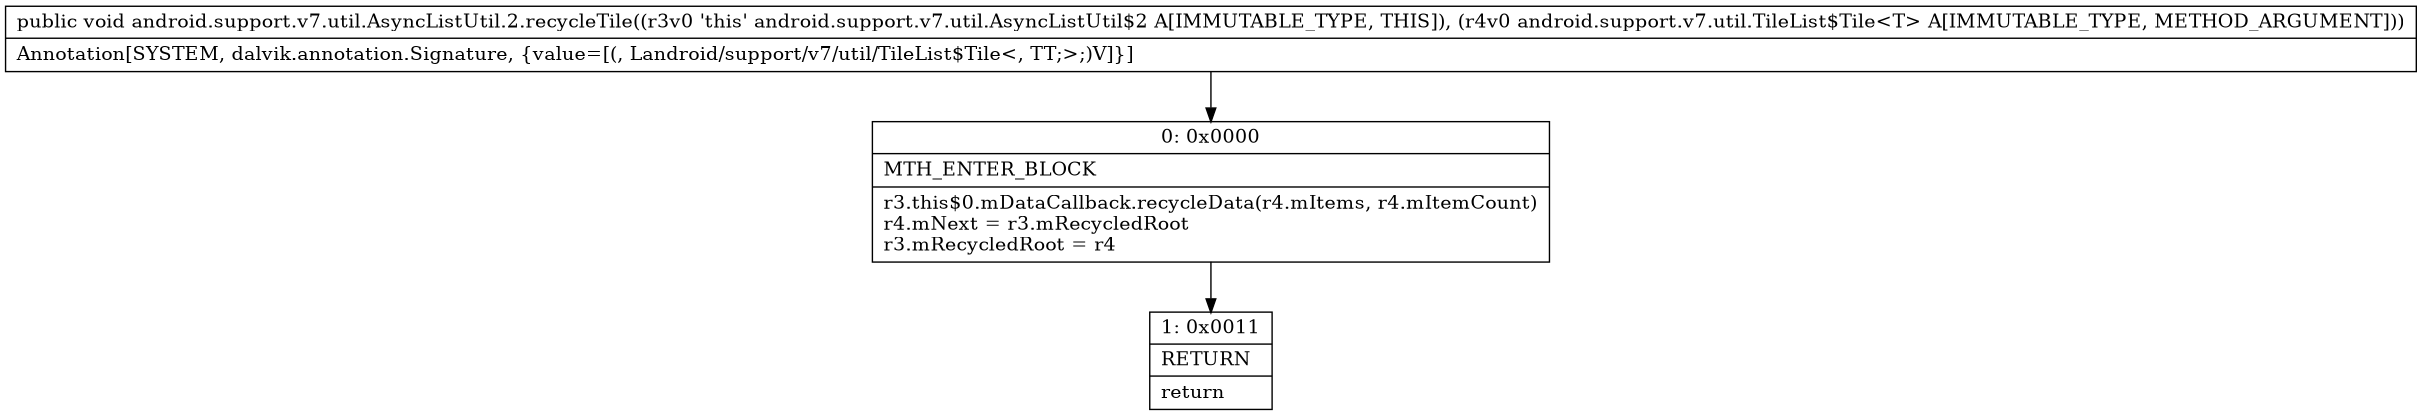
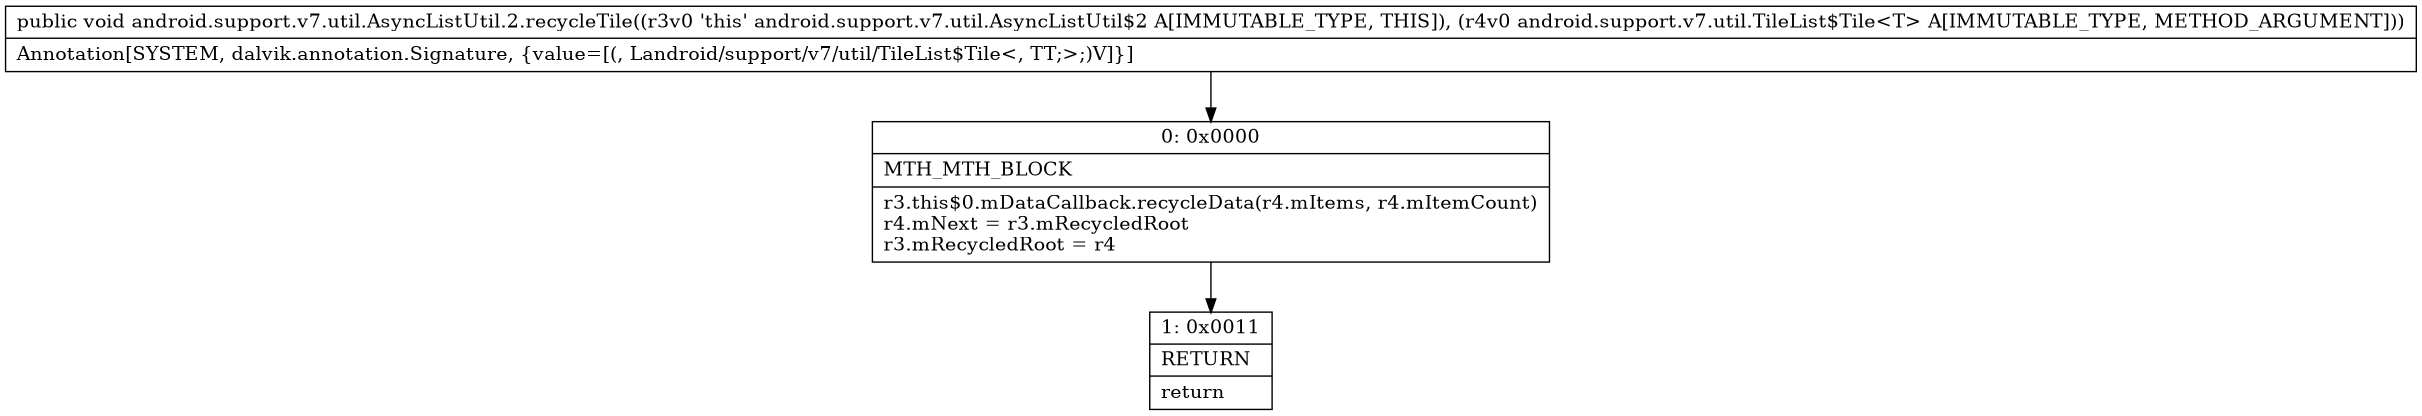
node "0: 0x0000": text "MTH_ENTER_BLOCK" -> "MTH_MTH_BLOCK"
